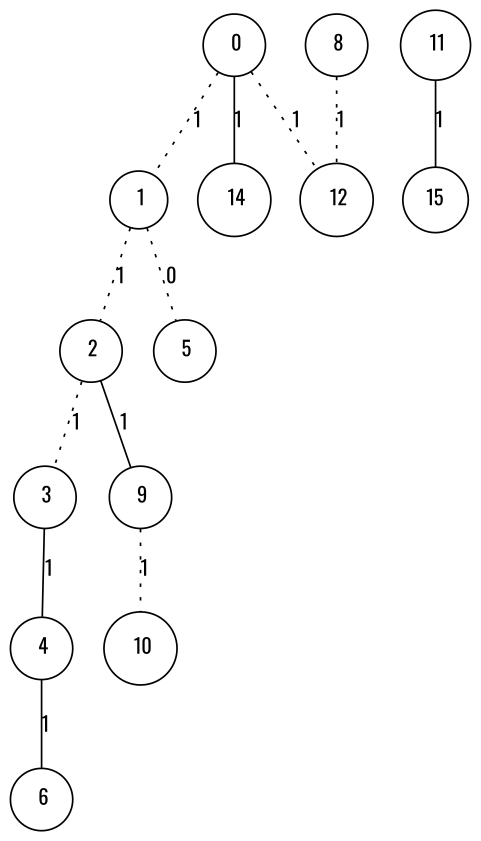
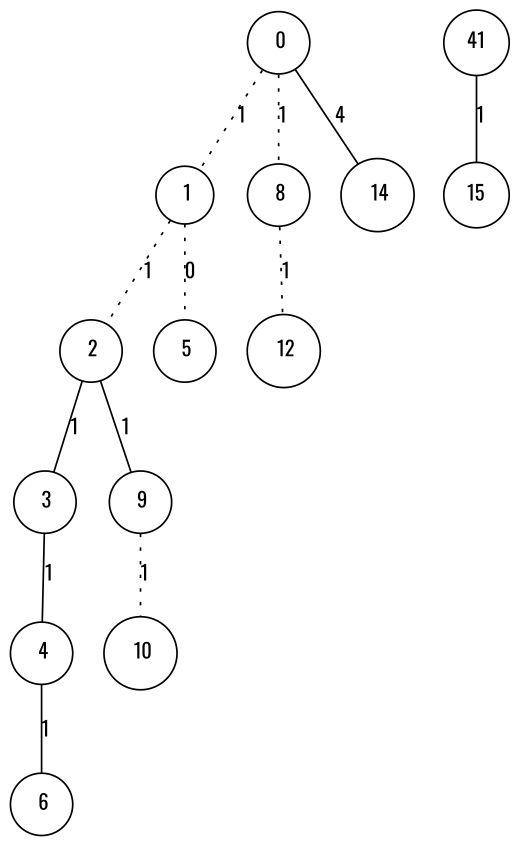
node "11": label "11" -> "41"
edge "0" -- "12": now "0" -- "8"
edge "0" -- "14": label "1" -> "4"
edge "2" -- "3": style dotted -> solid
